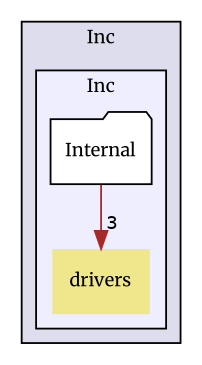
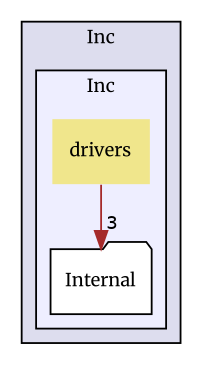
edge "Internal" -> "drivers": reversed
